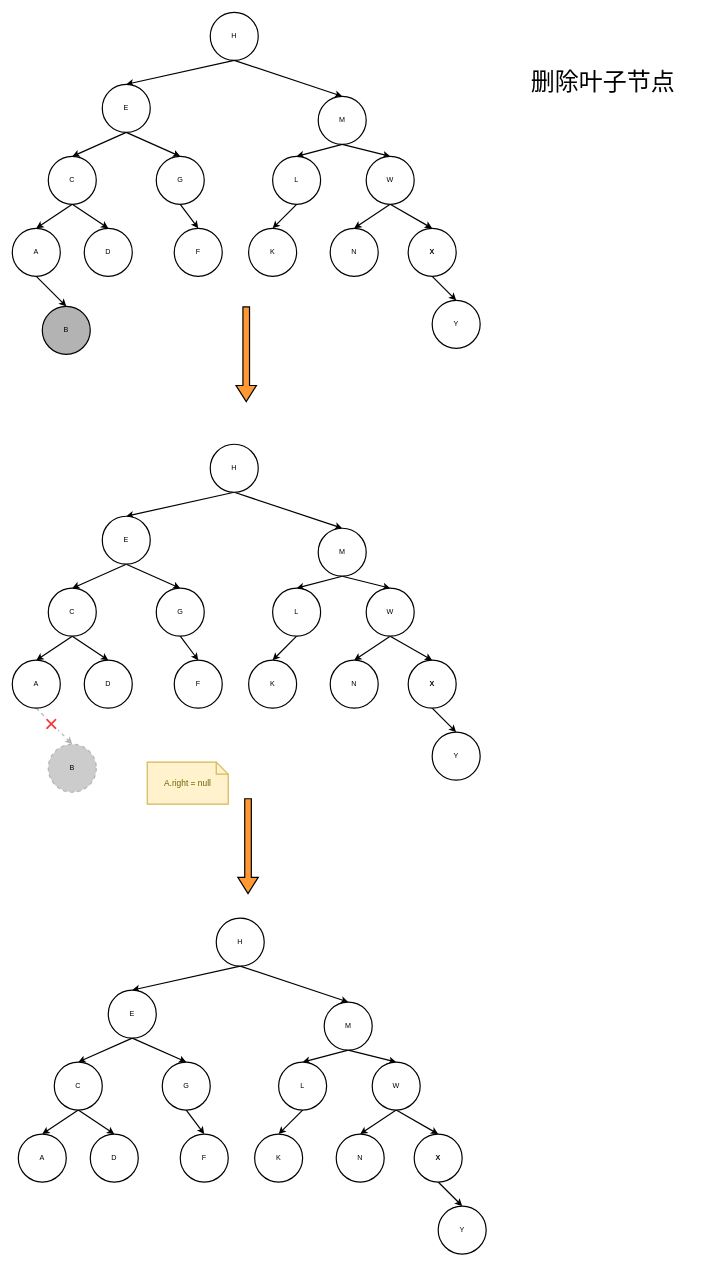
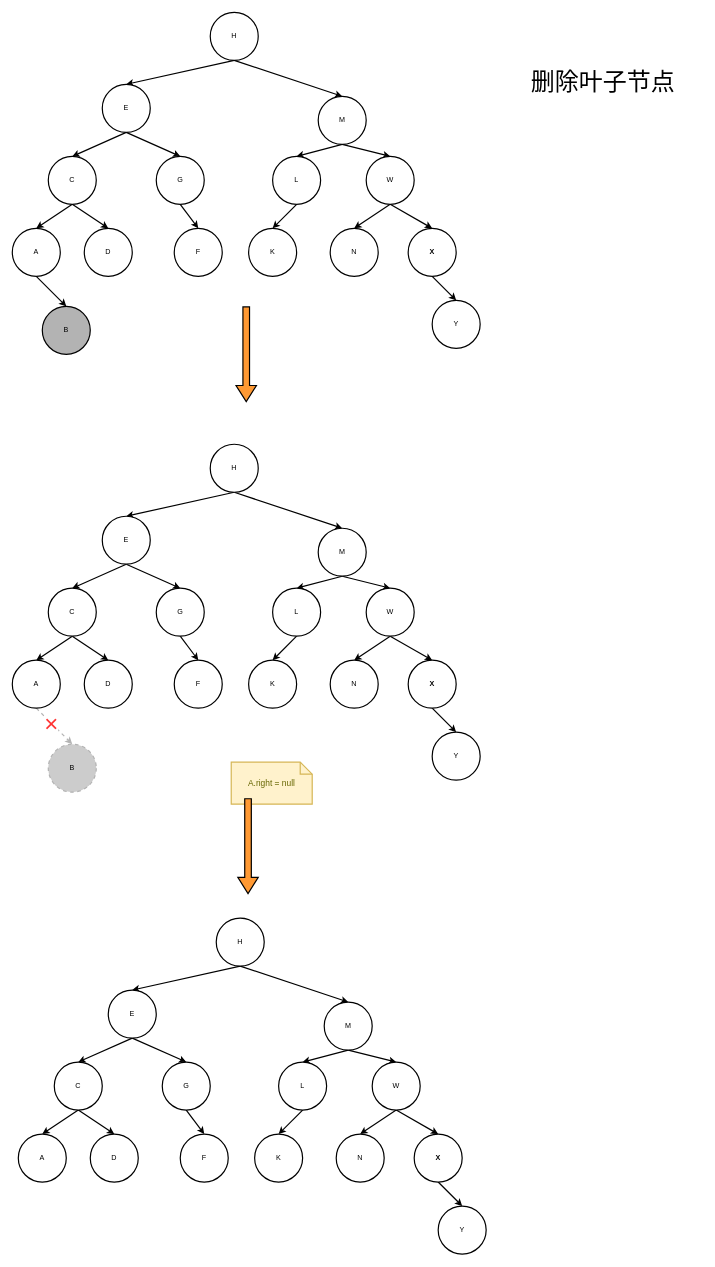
node "A.right = null": moved (188, 783) -> (272, 783)
